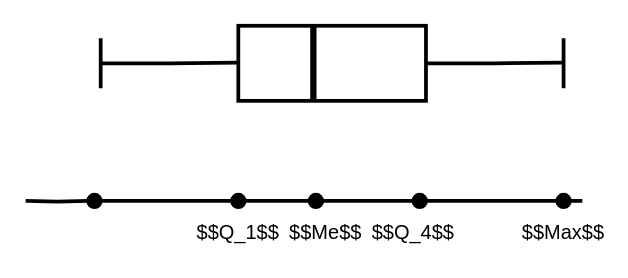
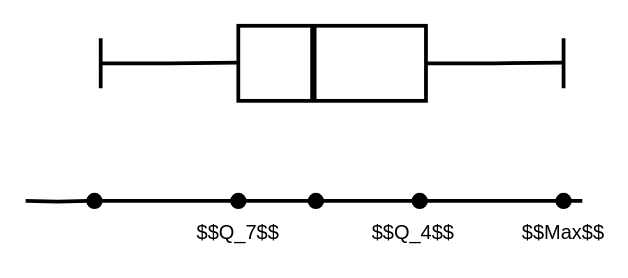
node "$$Q_1$$": label "$$Q_1$$" -> "$$Q_7$$"
node "$$Me$$": removed
